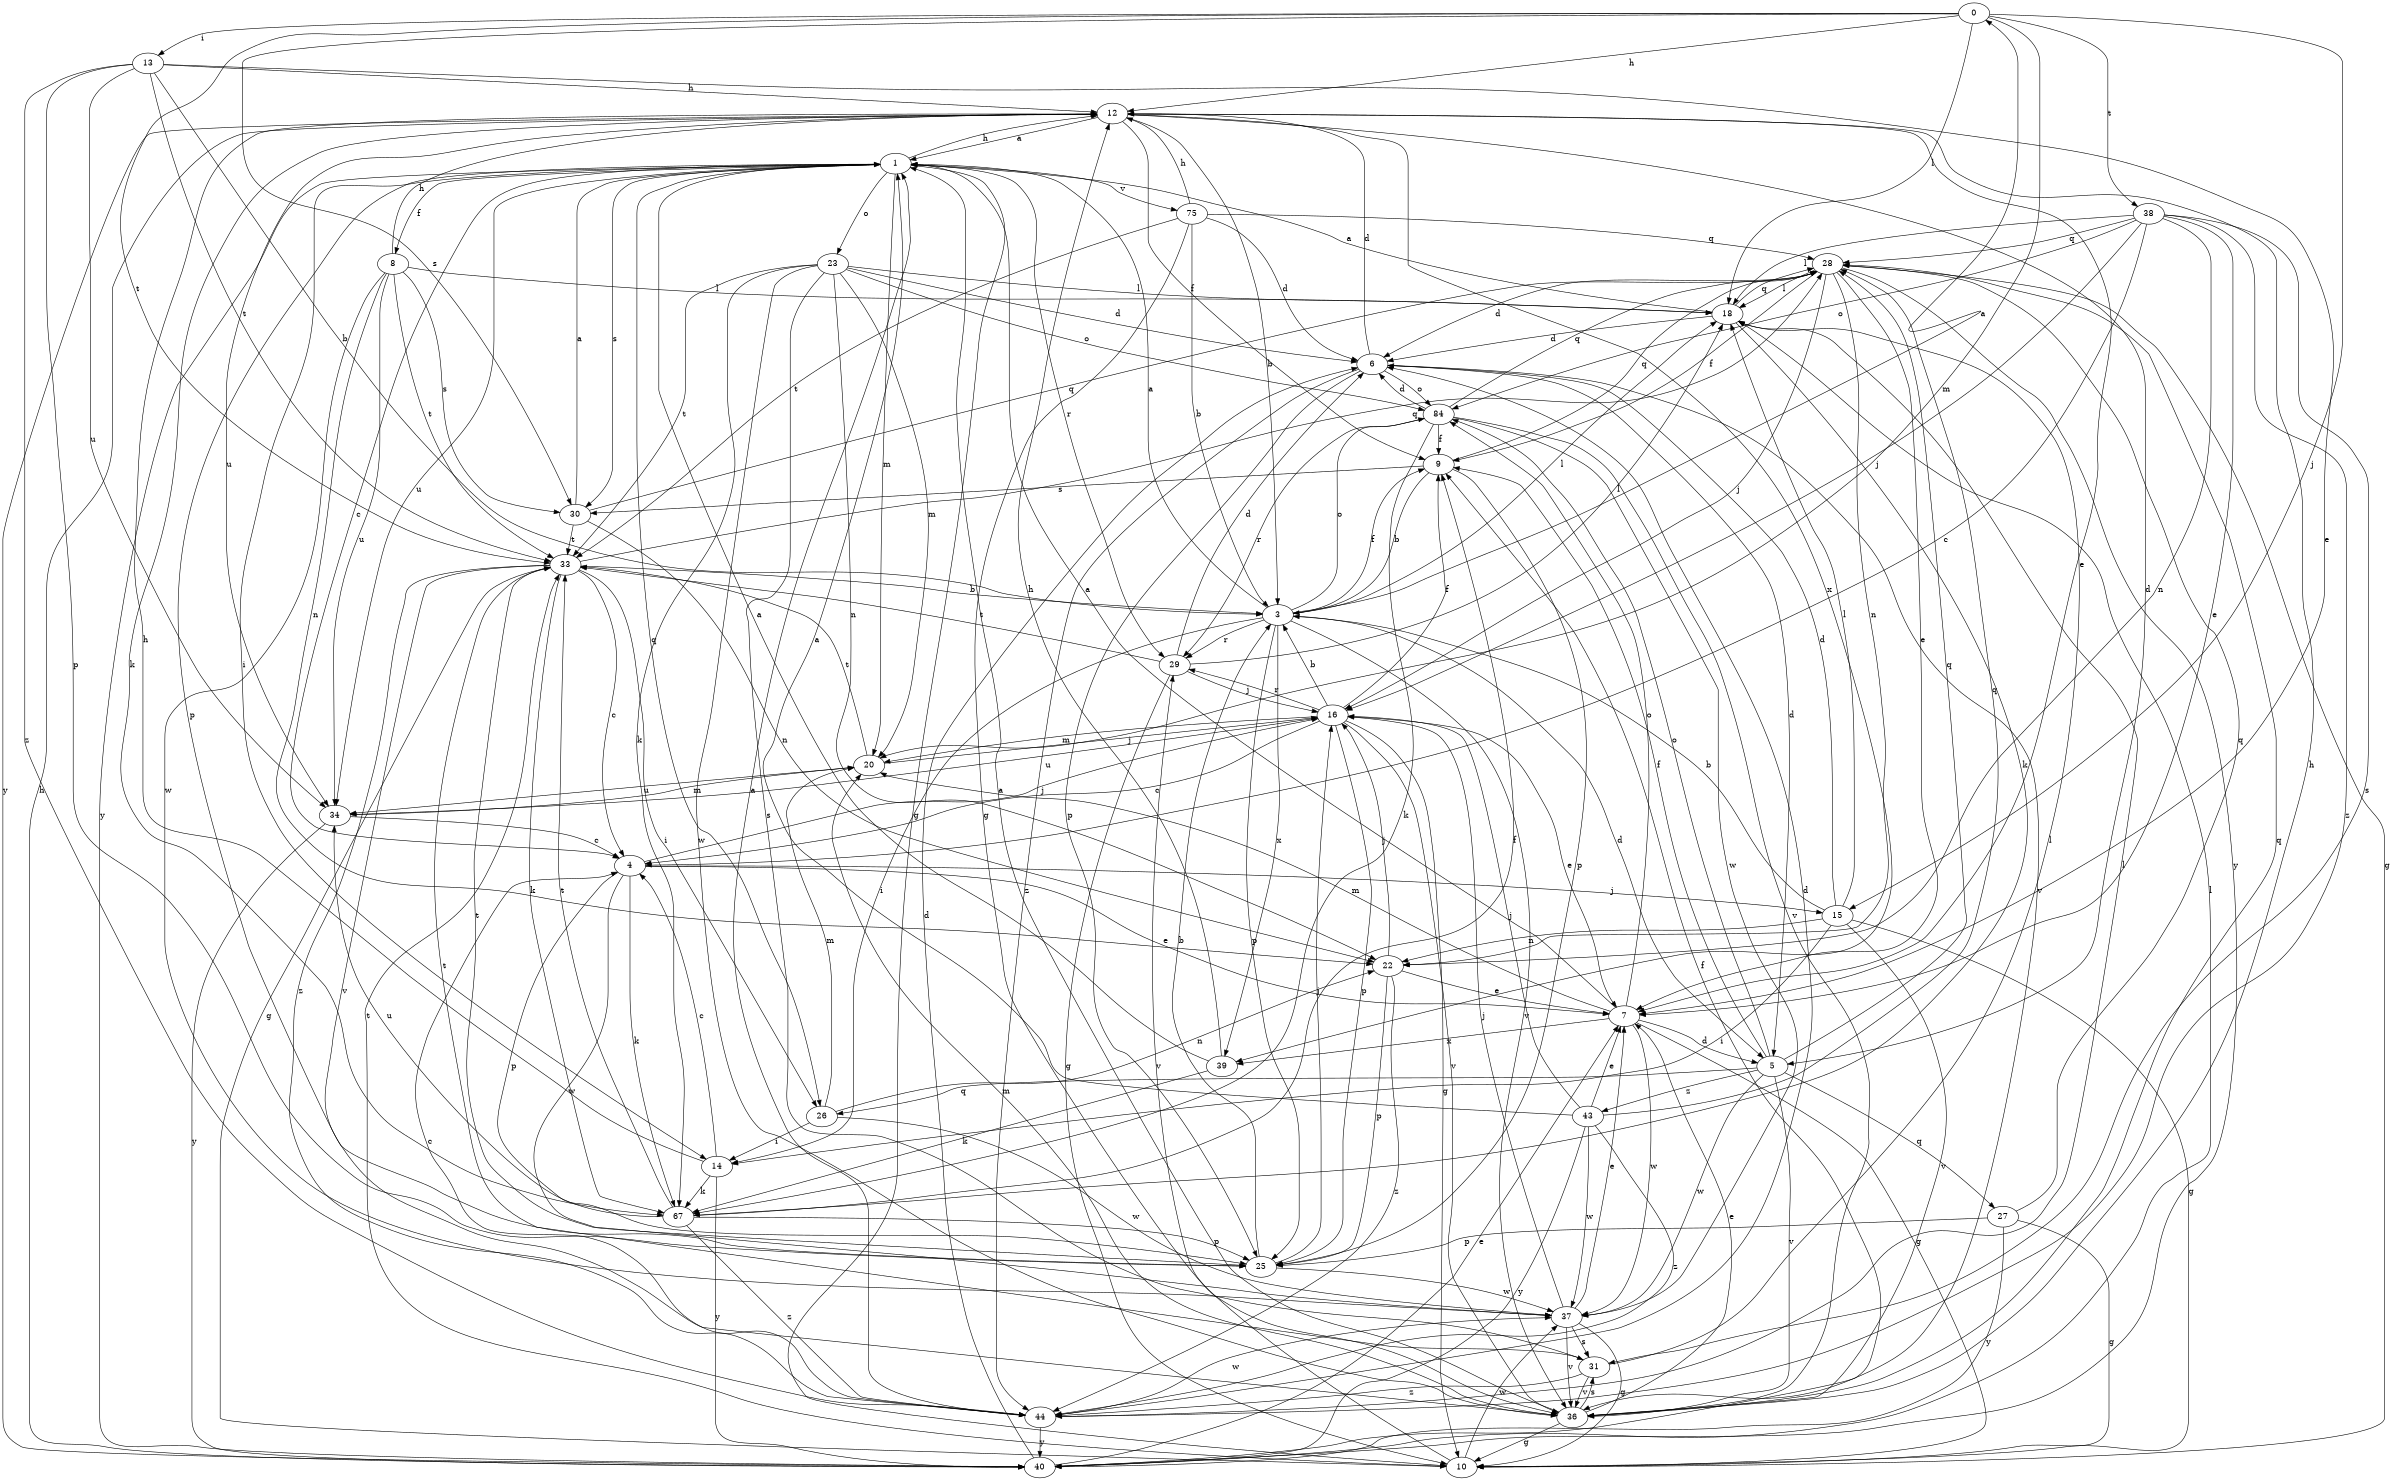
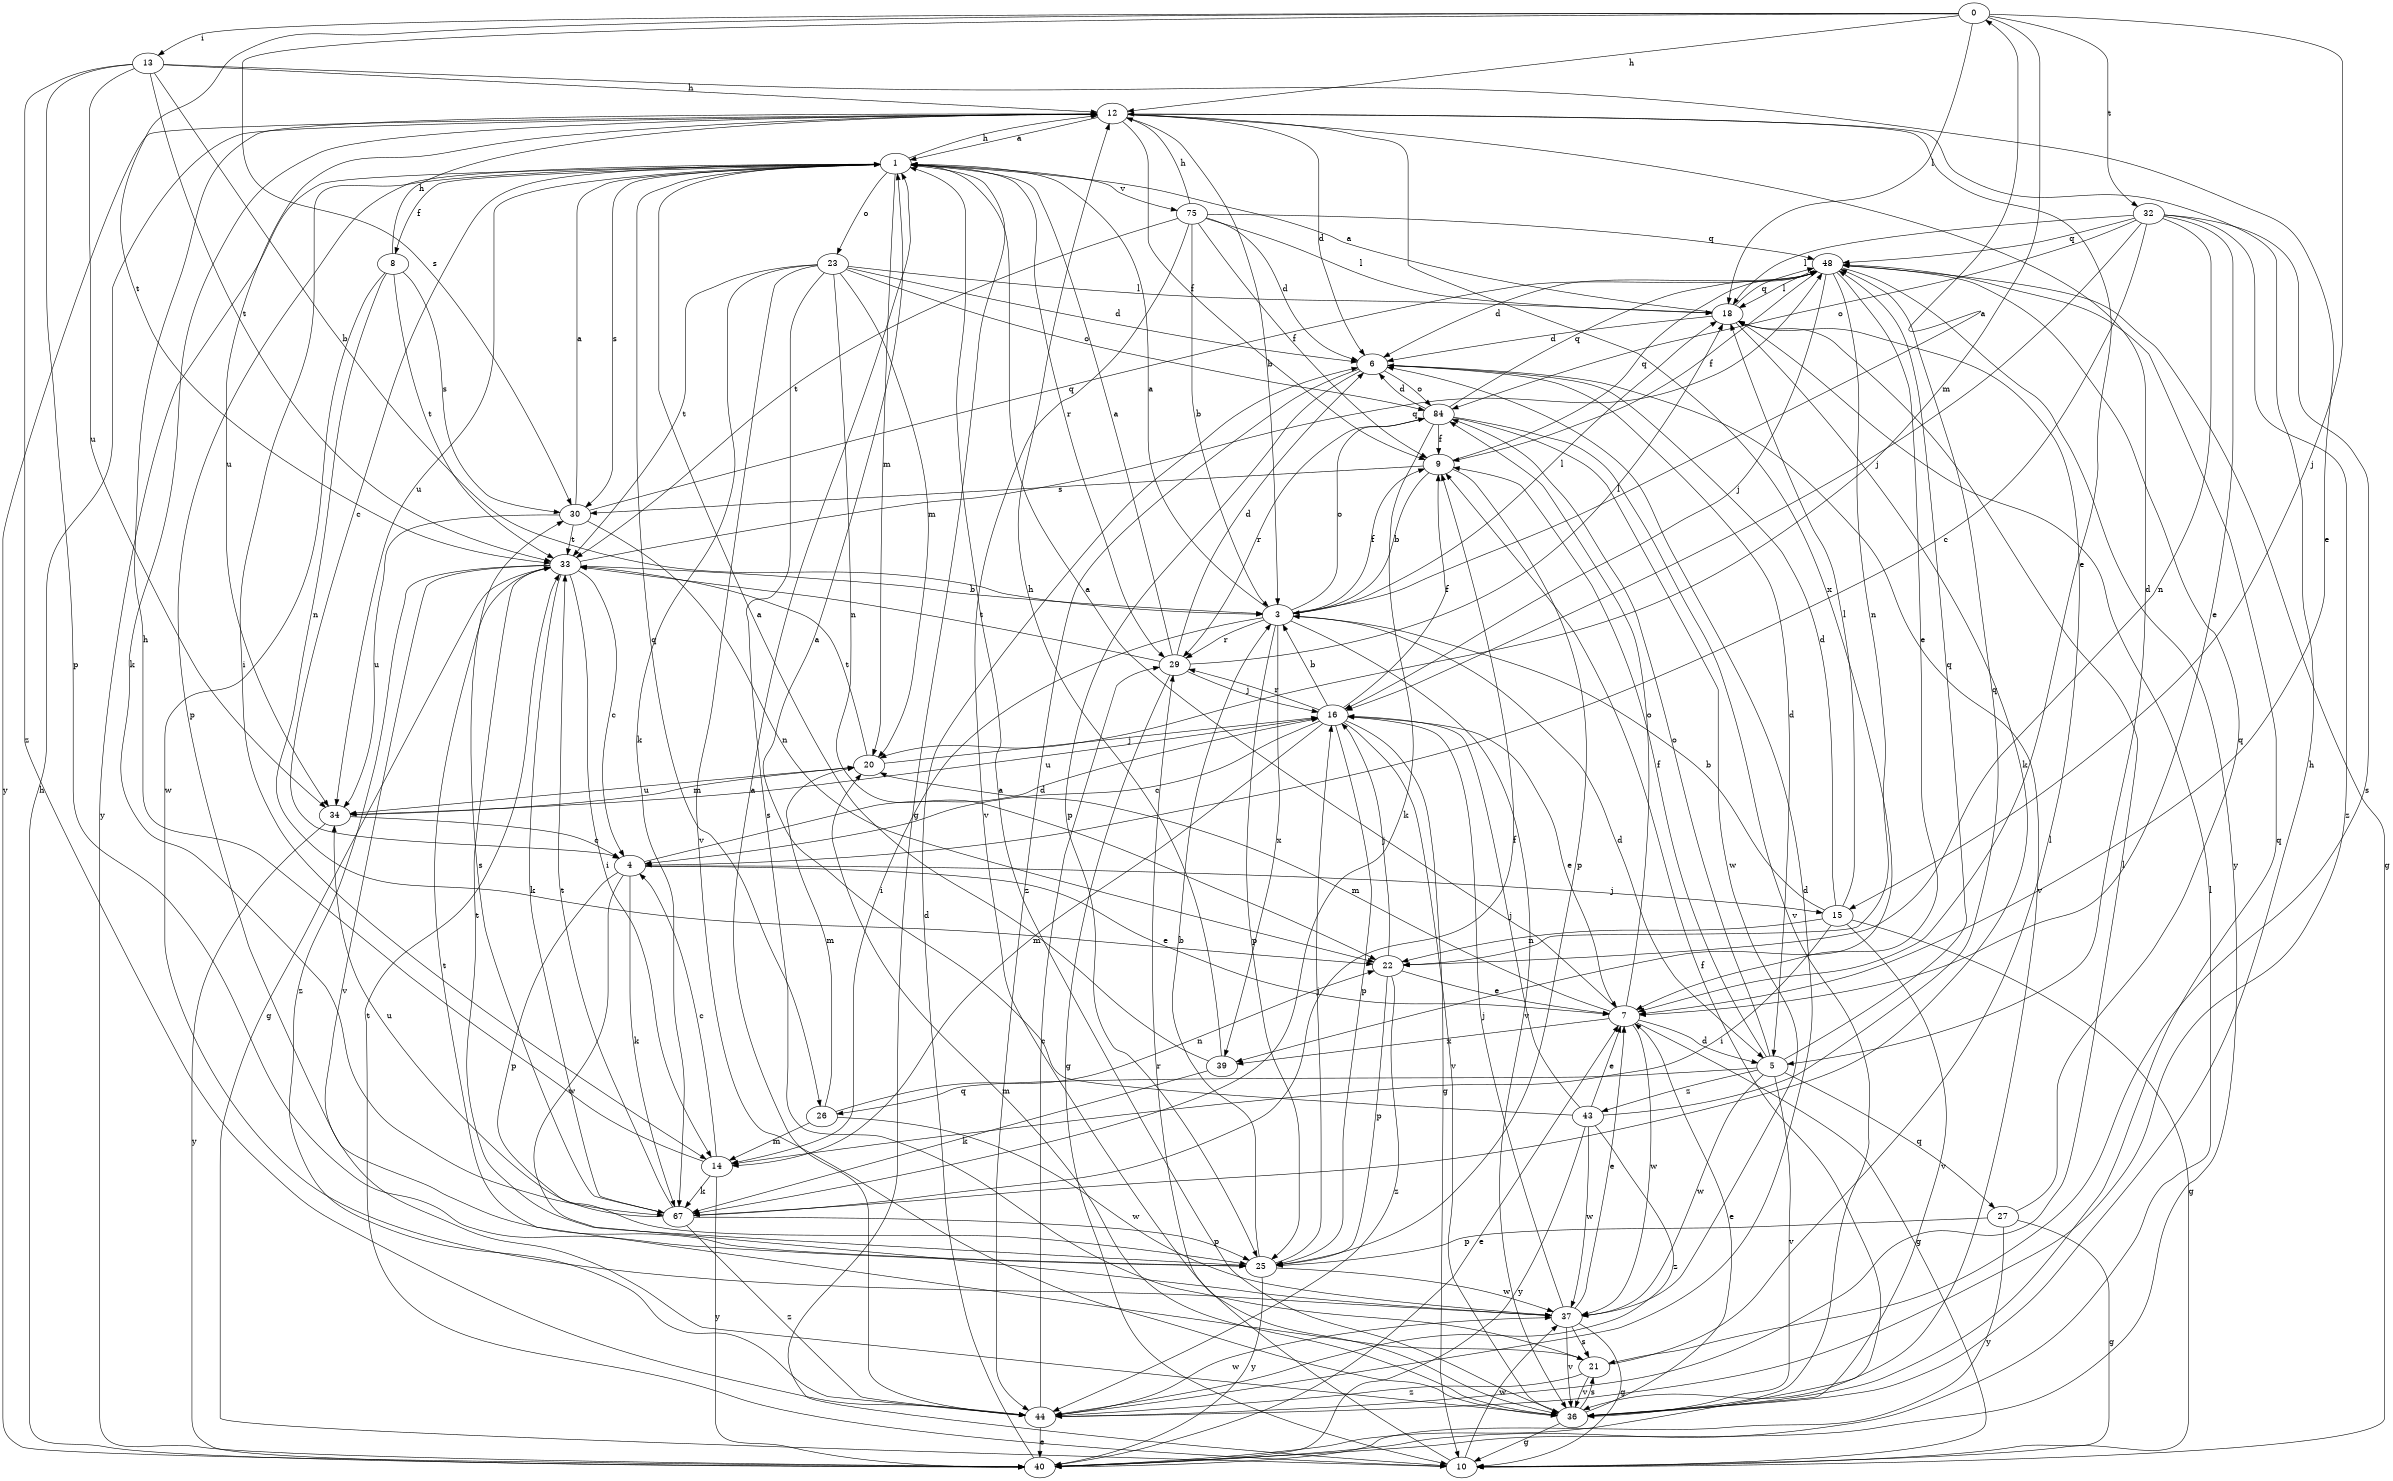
edge "6" -> "12": reversed
node "38": label "38" -> "32"
node "28": label "28" -> "48"
edge "8" -> "18": now "75" -> "18"
edge "75" -> "9": added, label "f"
edge "29" -> "1": added, label "a"
edge "8" -> "34": now "30" -> "34"
edge "16" -> "20": now "16" -> "14"
edge "4" -> "16": label "j" -> "d"
edge "75" -> "36": label "g" -> "v"
edge "23" -> "36": label "w" -> "v"
edge "33" -> "26": now "33" -> "14"
edge "67" -> "30": added, label "s"
edge "10" -> "29": label "v" -> "r"
edge "26" -> "14": label "i" -> "m"
edge "44" -> "4": now "44" -> "29"
node "31": label "31" -> "21"
edge "25" -> "40": added, label "y"
edge "44" -> "40": label "y" -> "e"
